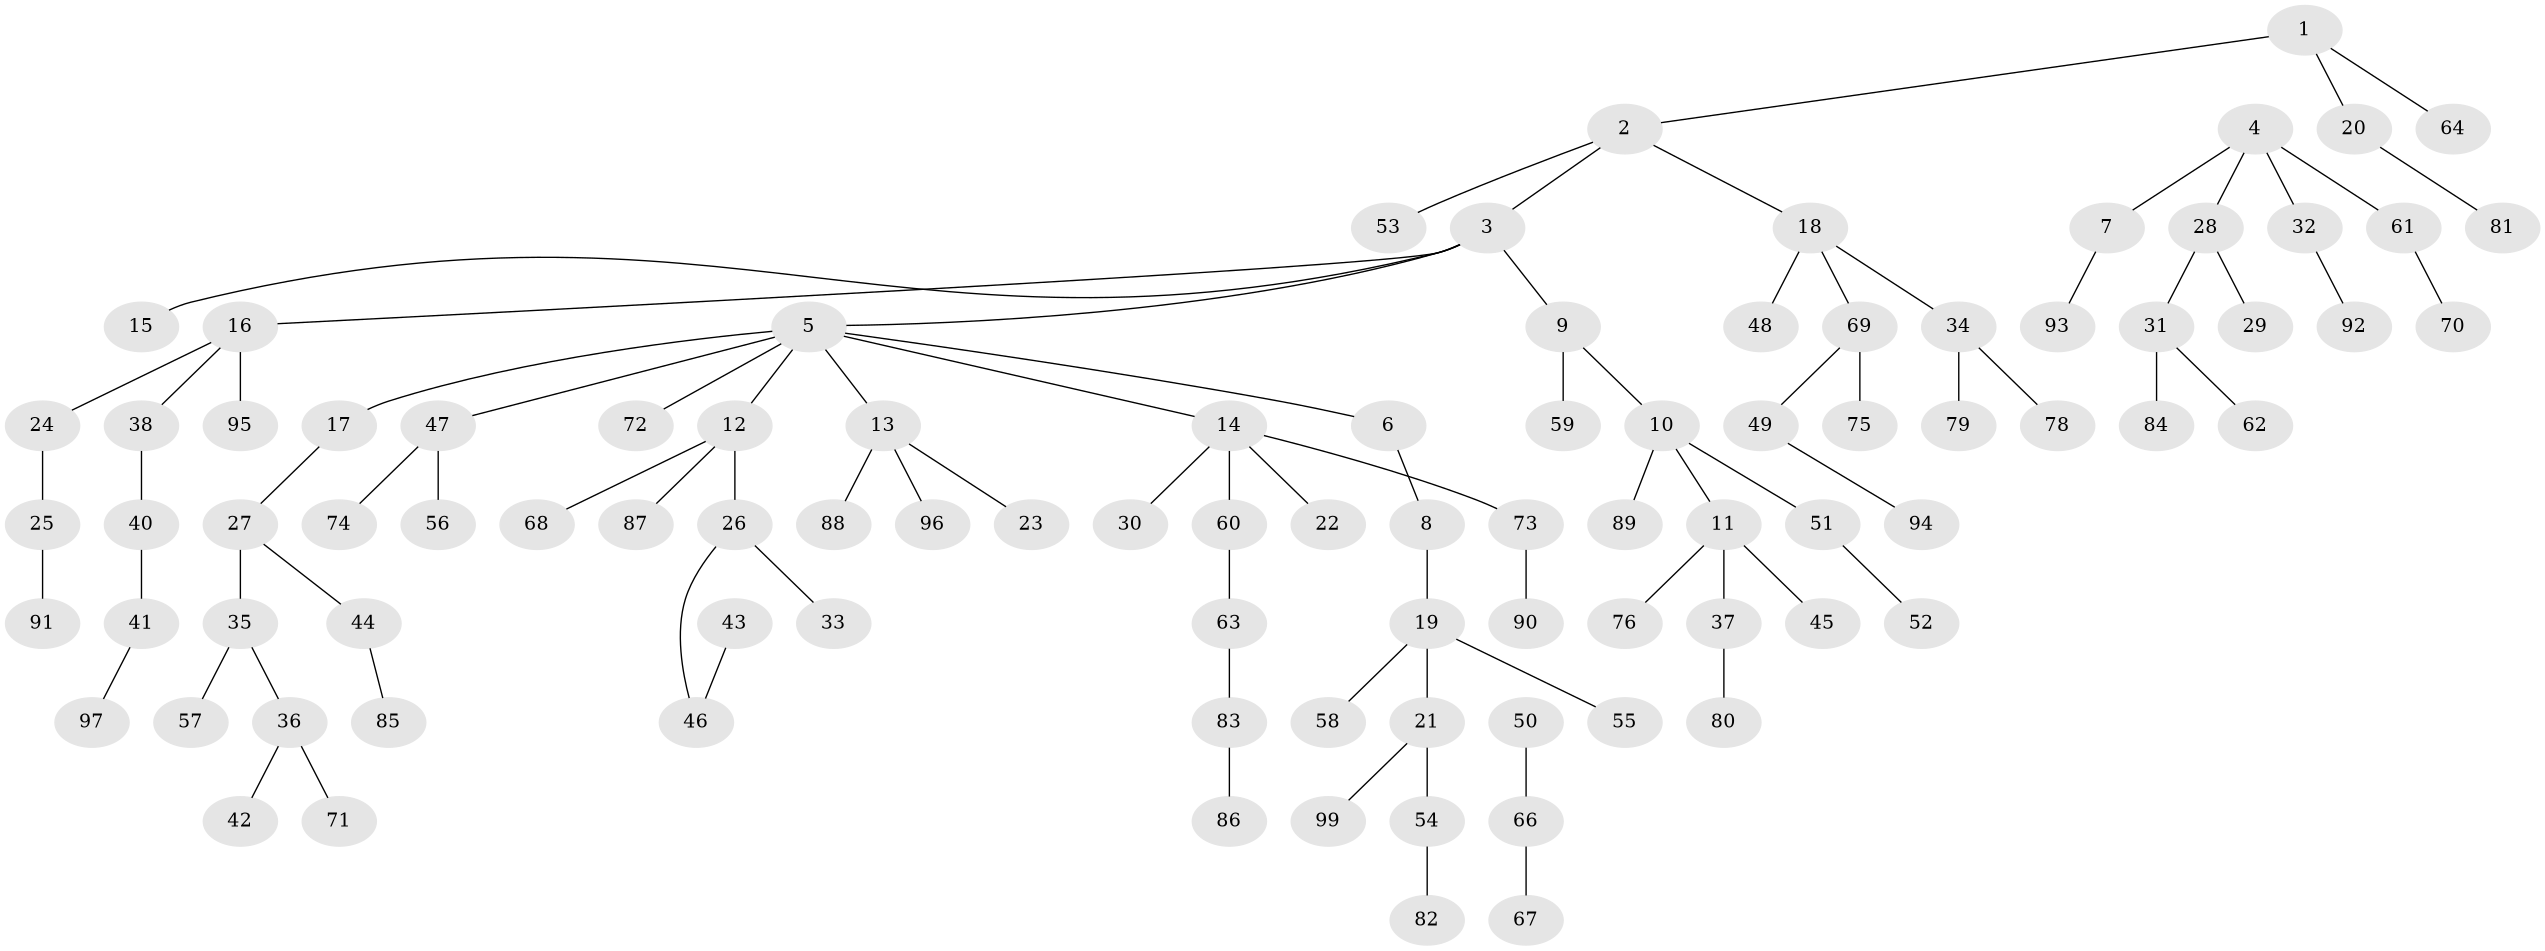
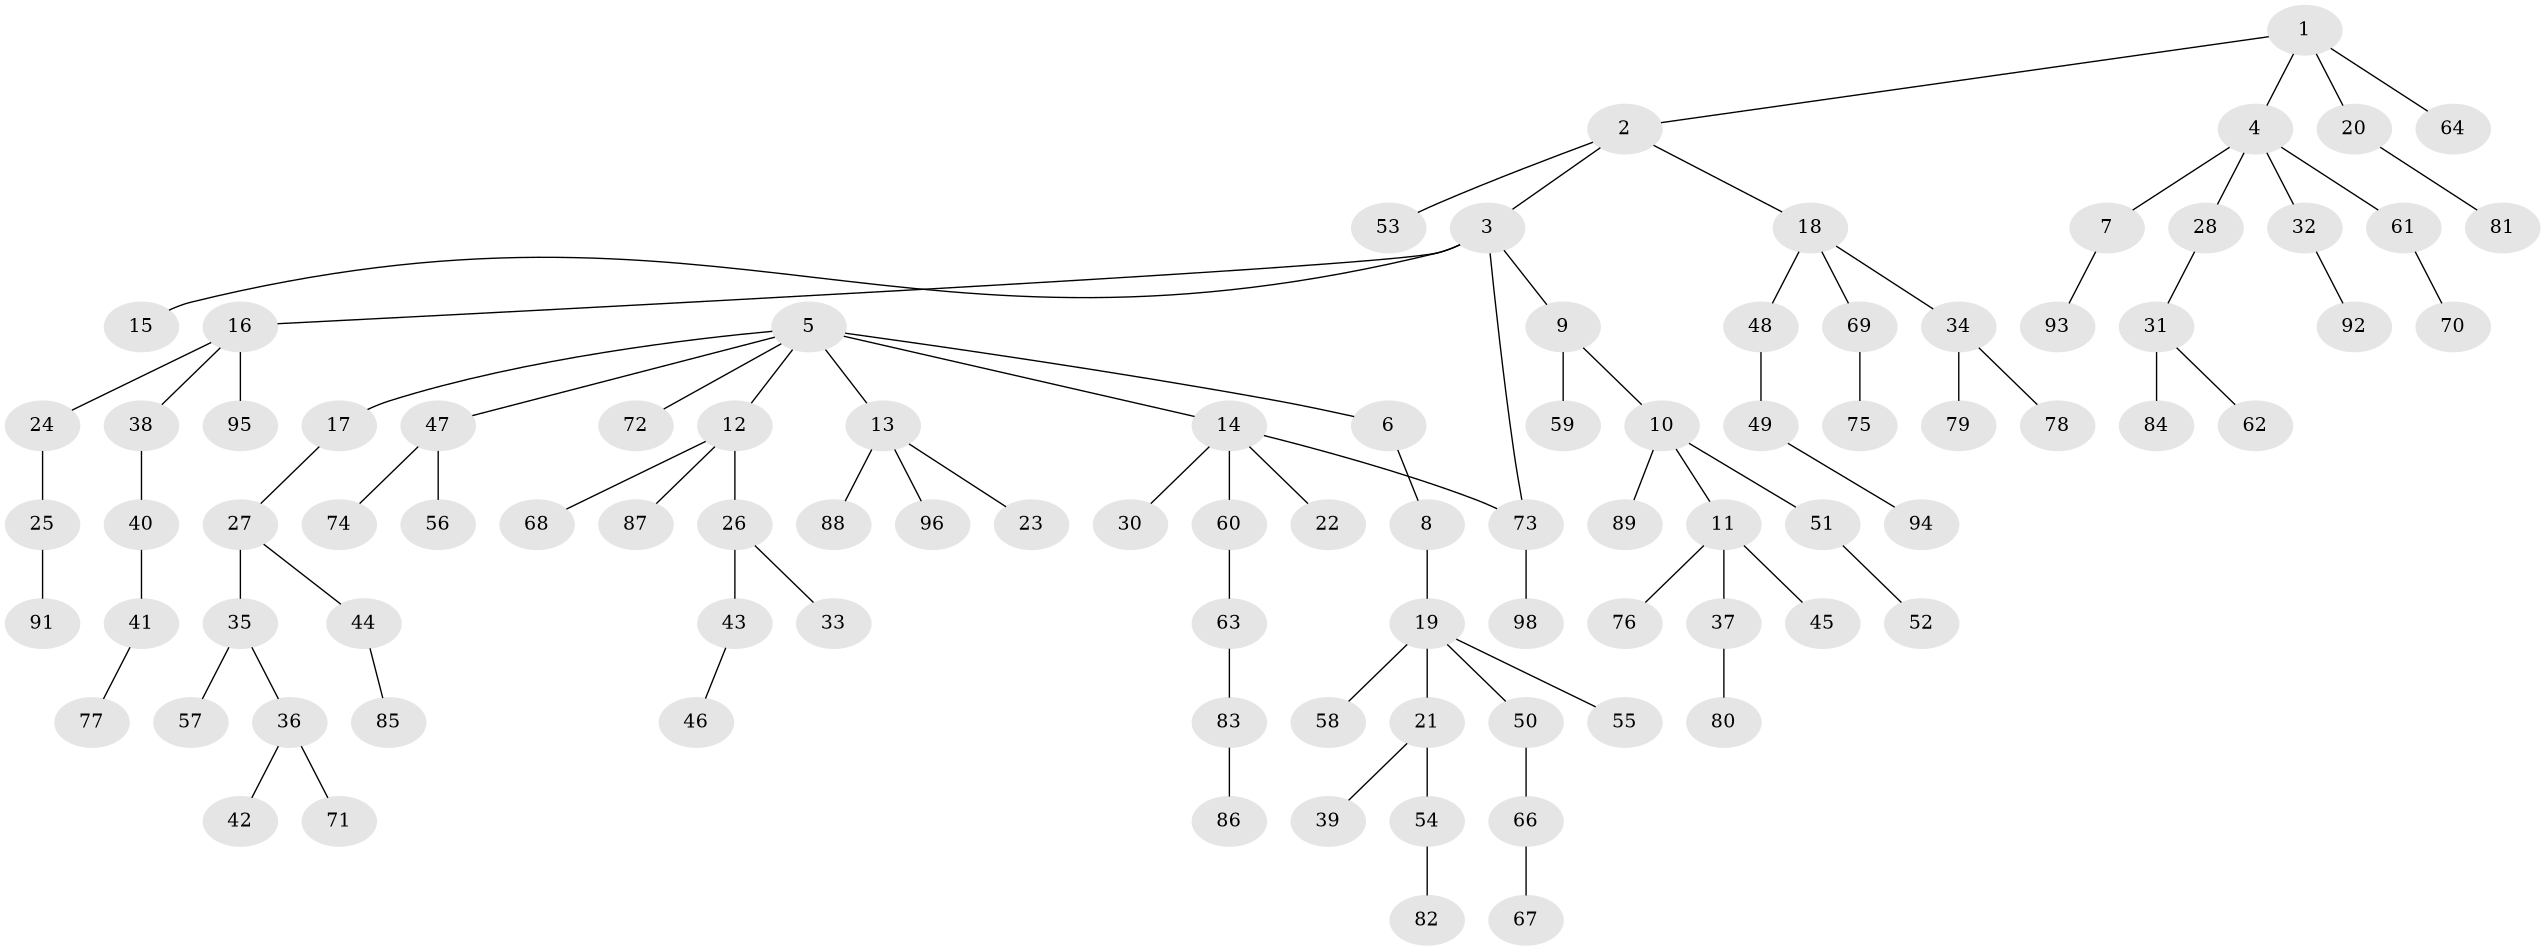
edge "1" -- "4": added
edge "3" -- "5": now "3" -- "73"
node "29": removed
edge "69" -- "49": now "48" -- "49"
edge "26" -- "46": now "26" -- "43"
node "90": label "90" -> "98"
edge "19" -- "50": added
node "97": label "97" -> "77"
node "99": label "99" -> "39"
